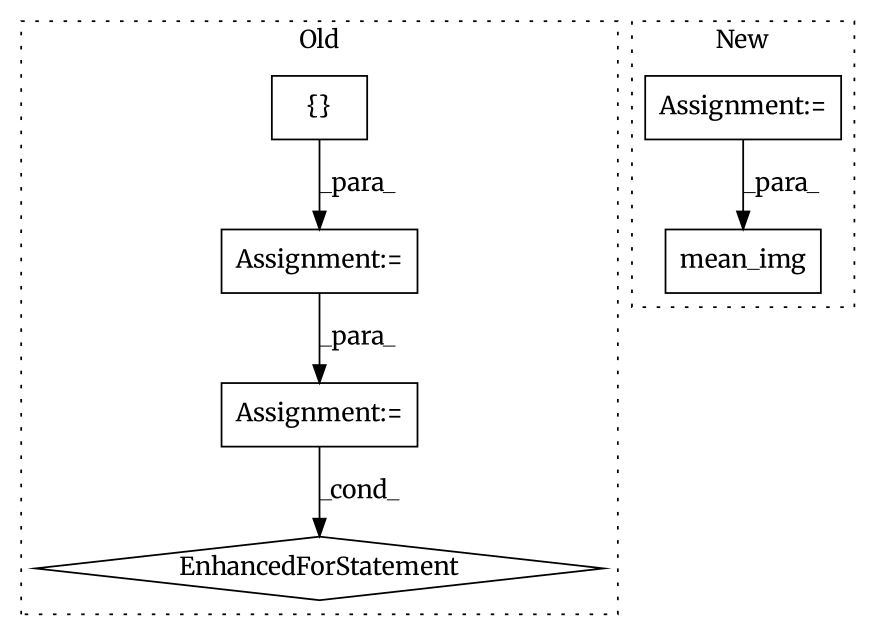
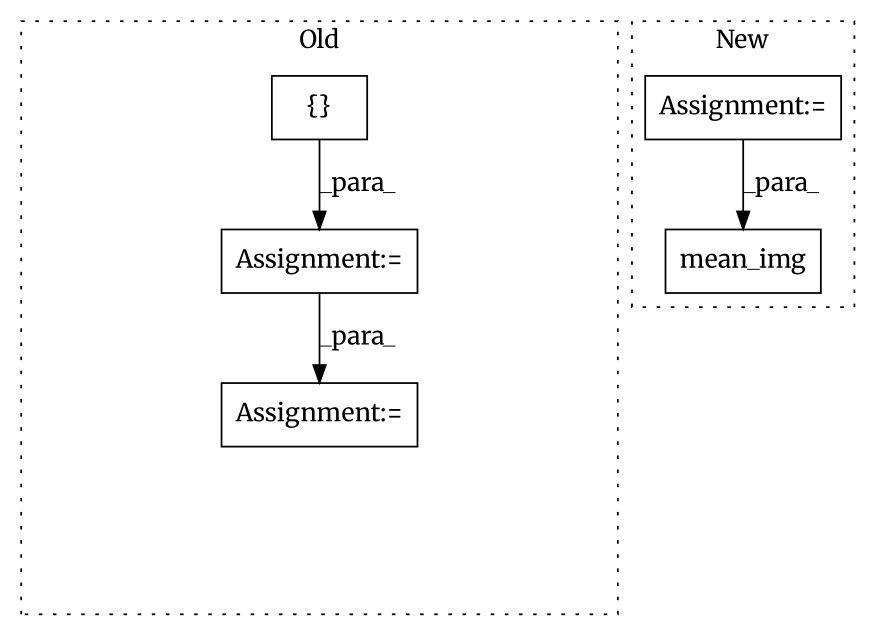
node "EnhancedForStatement": removed
